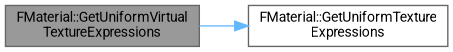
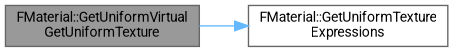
node "FMaterial::GetUniformVirtual TextureExpressions": label "FMaterial::GetUniformVirtual TextureExpressions" -> "FMaterial::GetUniformVirtual GetUniformTexture"
